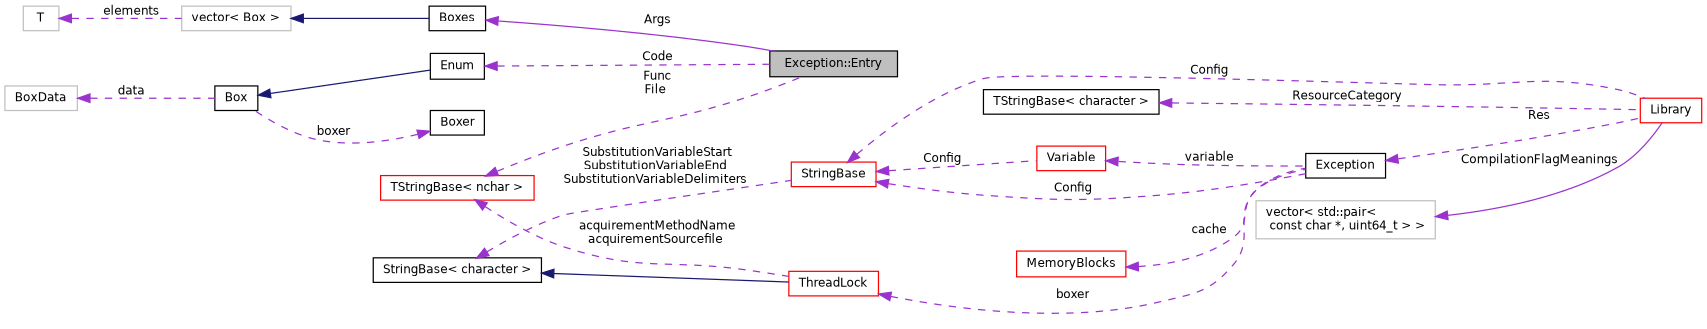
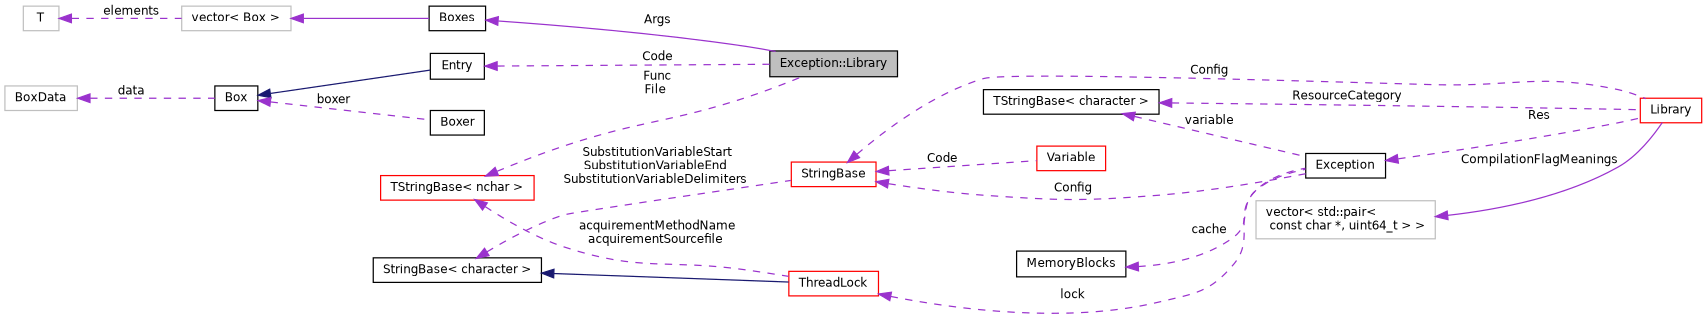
edge "Boxes" -> "vector< Box >": color midnightblue -> darkorchid3
node "Exception::Entry": label "Exception::Entry" -> "Exception::Library"
node "Enum": label "Enum" -> "Entry"
edge "Box" -> "Boxer": reversed
edge "Variable" -> "StringBase": label " Config" -> " Code"
edge "Exception" -> "Variable": now "Exception" -> "TStringBase< character >"
node "MemoryBlocks": color red -> black
edge "Exception" -> "ThreadLock": label " boxer" -> " lock"
